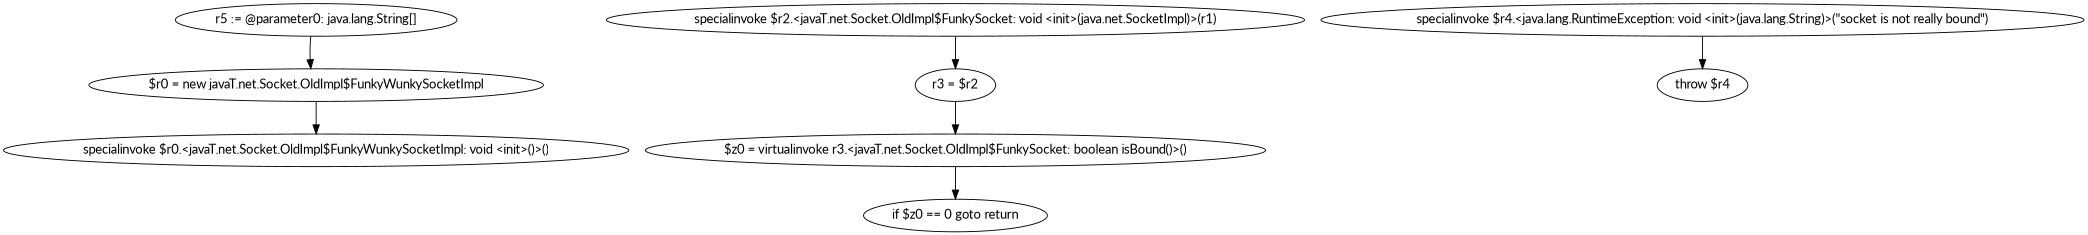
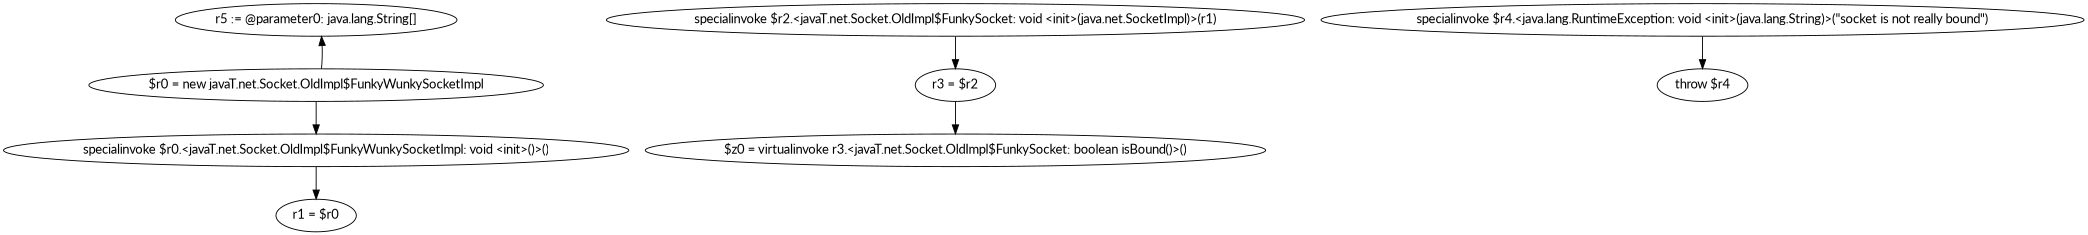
edge "r5 := @parameter0: java.lang.String[]" -> "$r0 = new javaT.net.Socket.OldImpl$FunkyWunkySocketImpl": reversed
node "r1 = $r0": added
node "if $z0 == 0 goto return": removed
